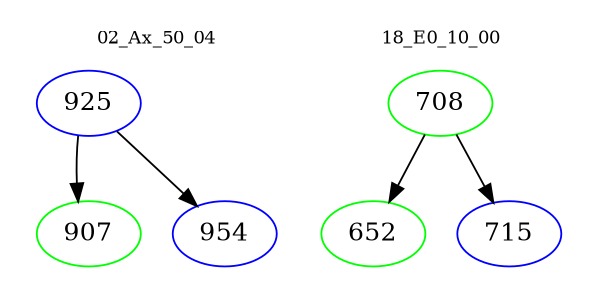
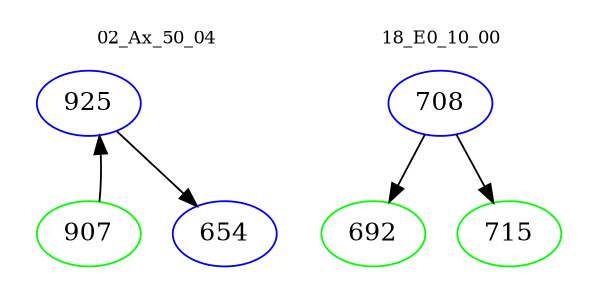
node "708": color green -> blue
edge "925" -> "907": reversed
node "954": label "954" -> "654"
node "652": label "652" -> "692"
node "715": color blue -> green
